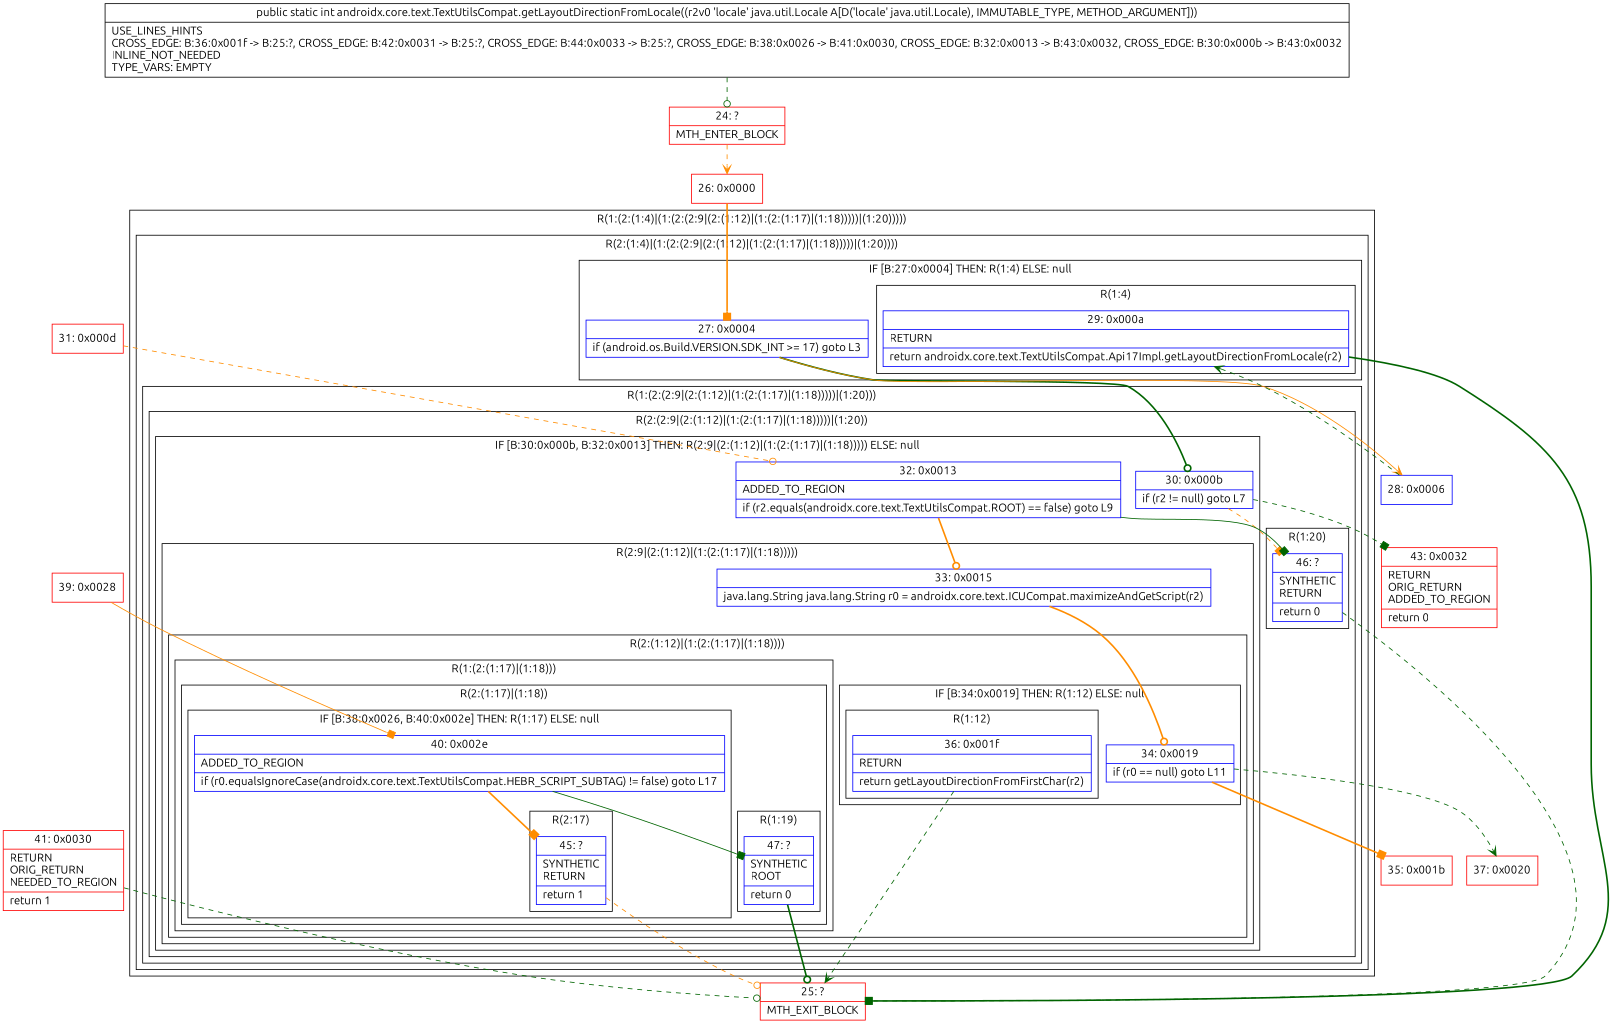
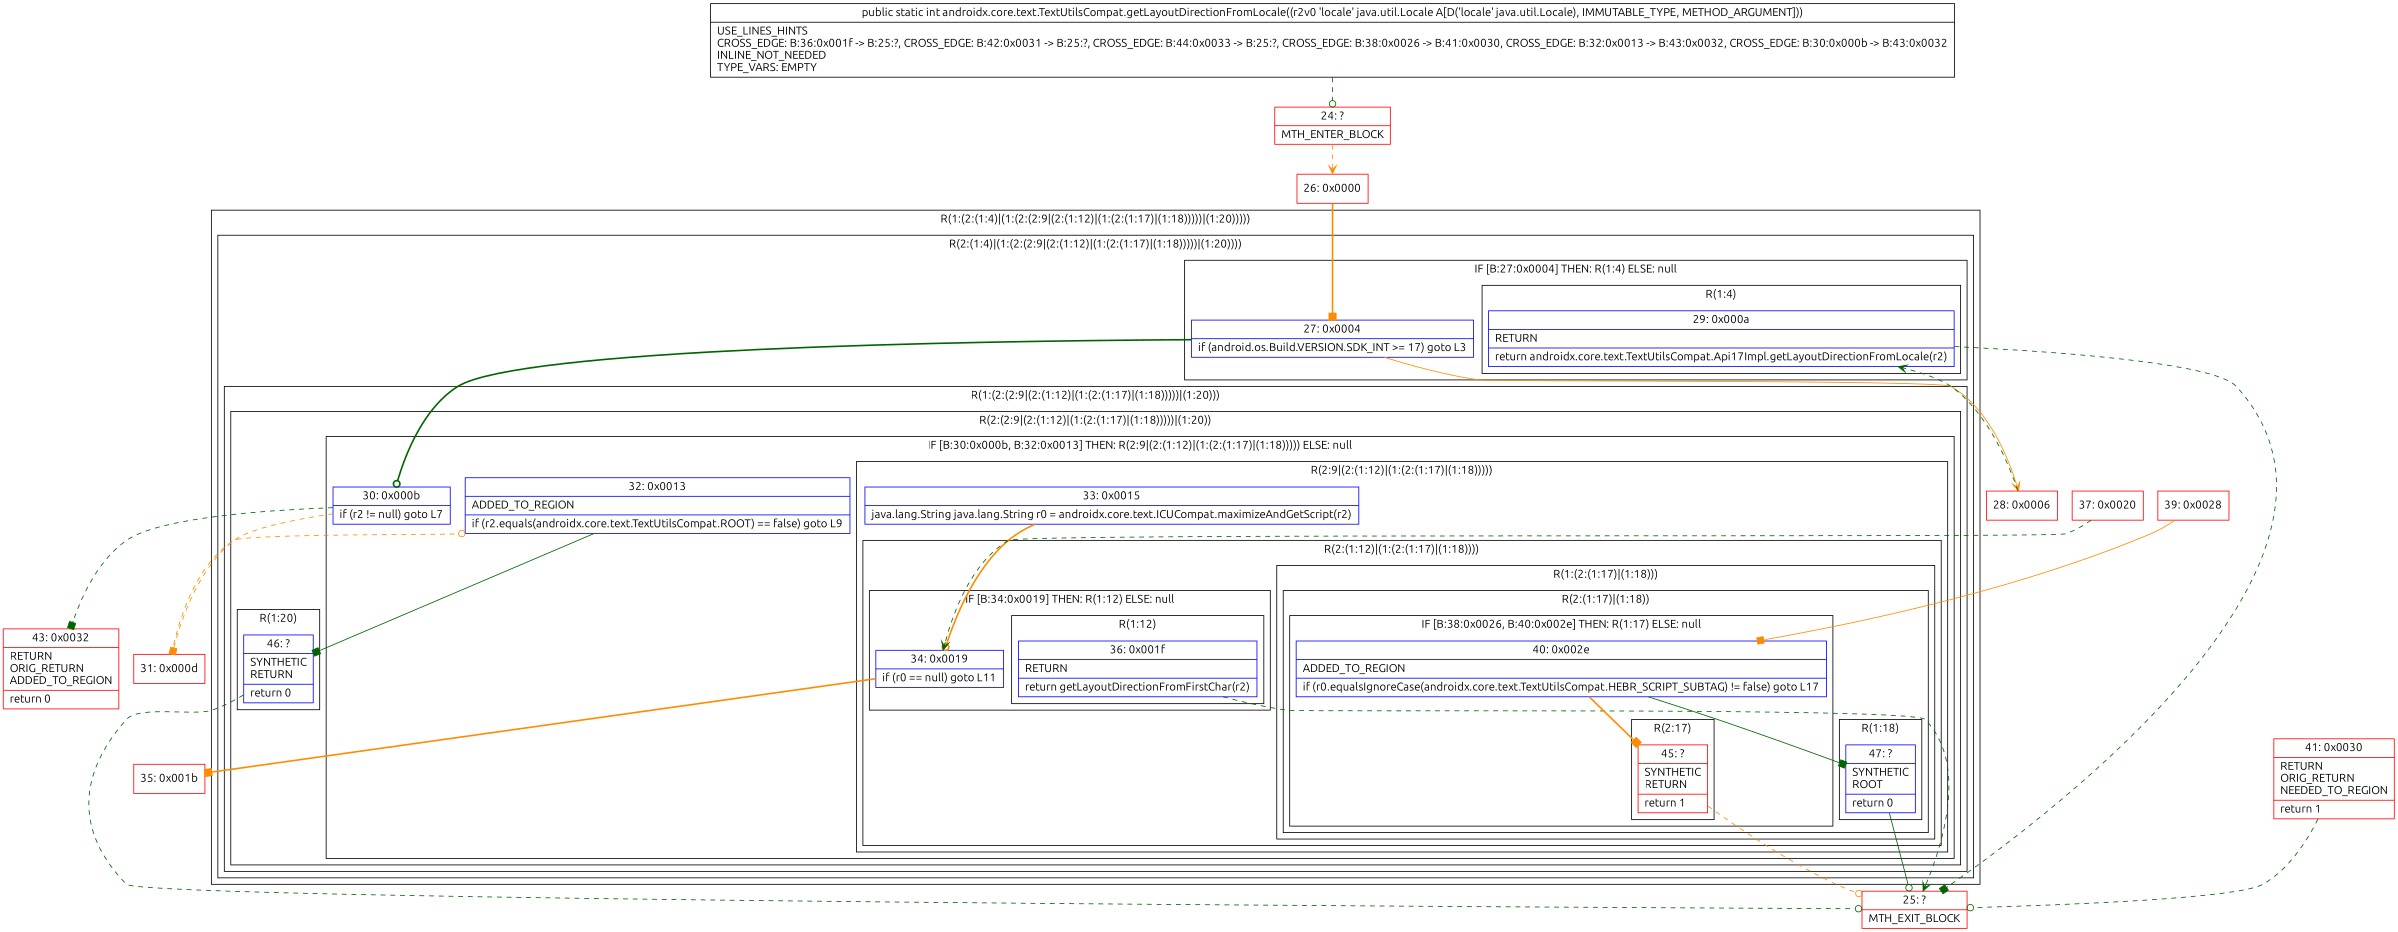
node "28: 0x0006": color blue -> red
edge "30: 0x000b" -> "46: ?": now "30: 0x000b" -> "31: 0x000d"
edge "32: 0x0013" -> "33: 0x0015": removed
edge "34: 0x0019" -> "37: 0x0020": reversed
cluster "R(1:19)": label "R(1:19)" -> "R(1:18)"
node "45: ?": color blue -> red
edge "47: ?" -> "25: ?": style bold -> solid
edge "29: 0x000a" -> "25: ?": style bold -> dashed
